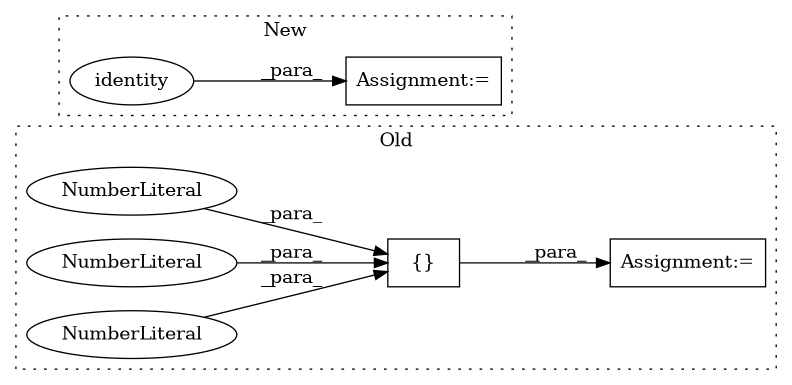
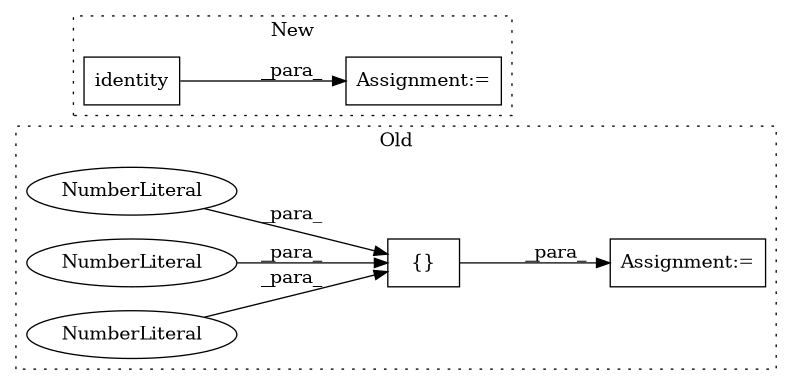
node "identity": shape ellipse -> box
